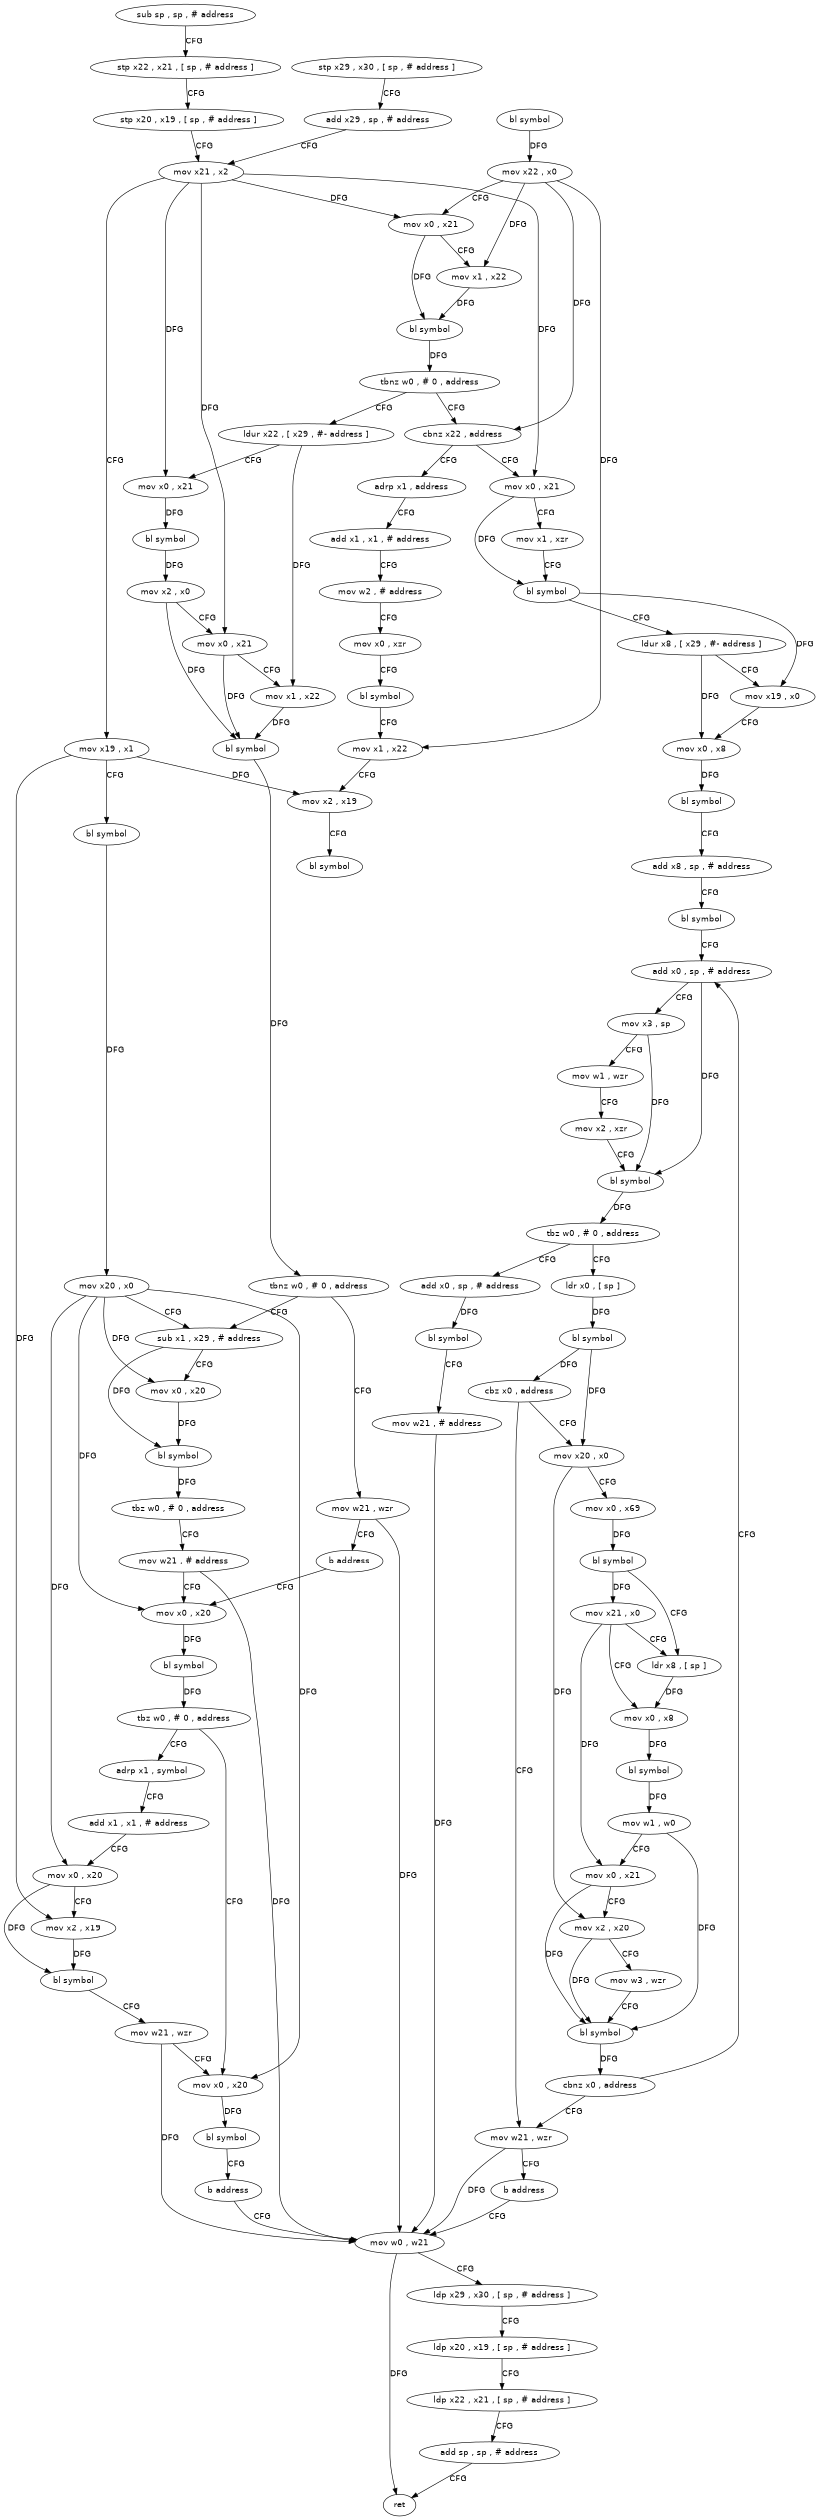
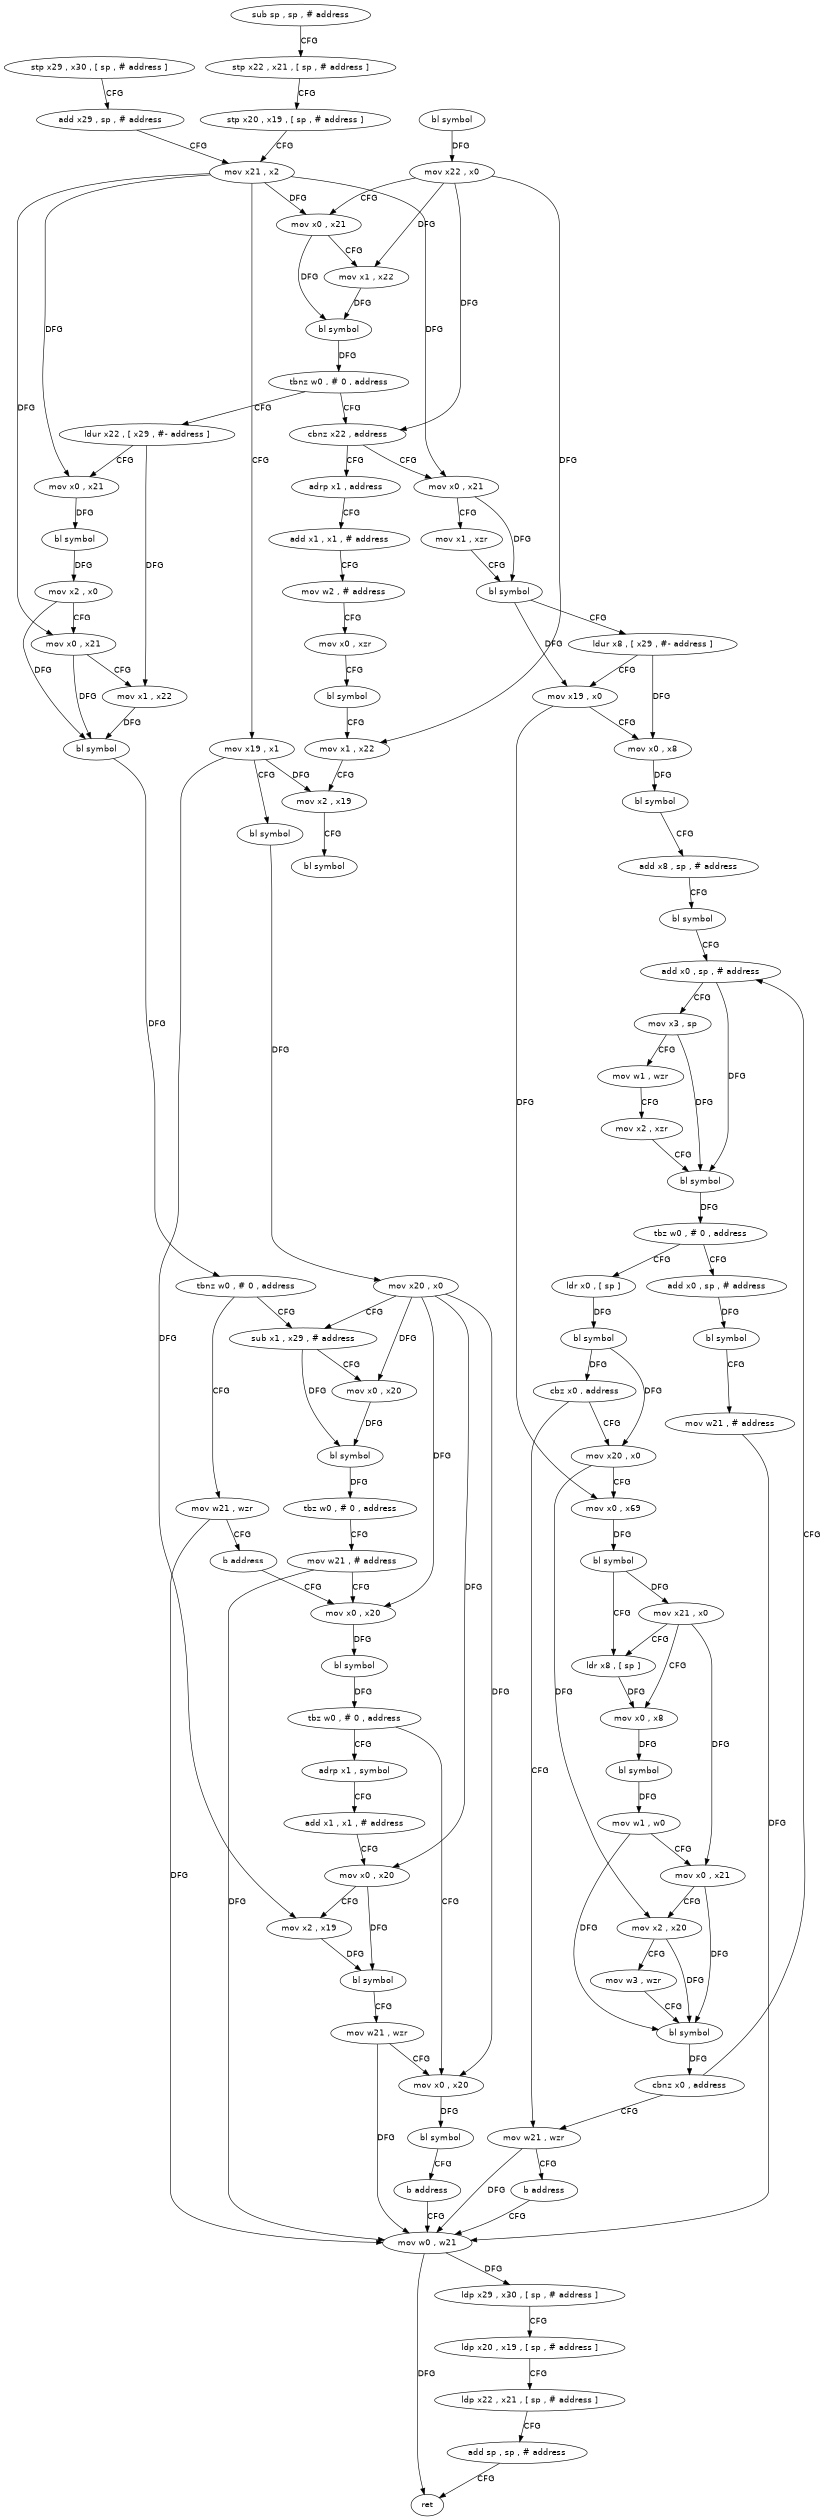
edge "mov x19 , x0" -> "mov x0 , x69": added, label "DFG"
edge "mov w0 , w21" -> "ldp x29 , x30 , [ sp , # address ]": label "CFG" -> "DFG"
